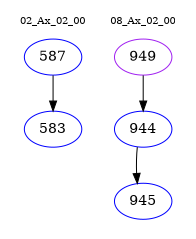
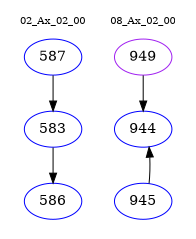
edge "944" -> "945": reversed
node "586": added
